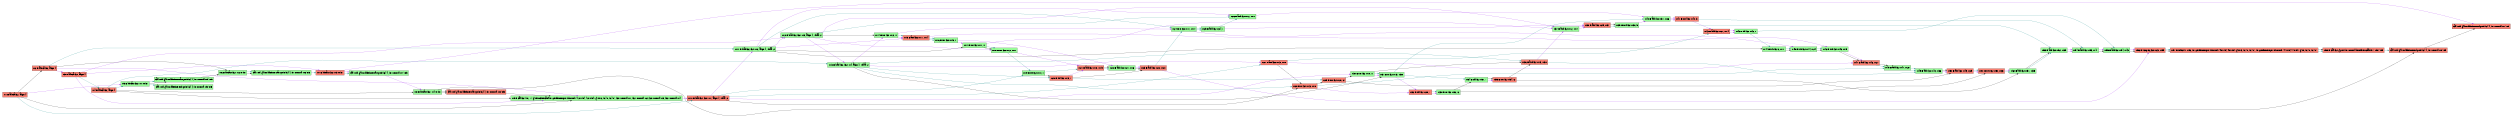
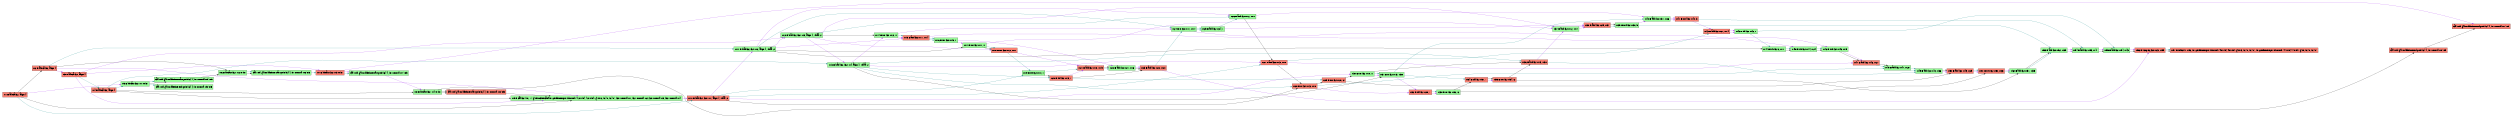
edge "%26 = and i32 %12, %11" -> "%27 = and i32 %13, %10": added
node "%18 = xor i32 %12, %17": fillcolor palegreen -> salmon
node "%58 = call i32 @puts(i8* nonnull dereferenceable(1) %57) #5": removed
node "%34 = shl i32 %31, 1": fillcolor palegreen -> salmon
